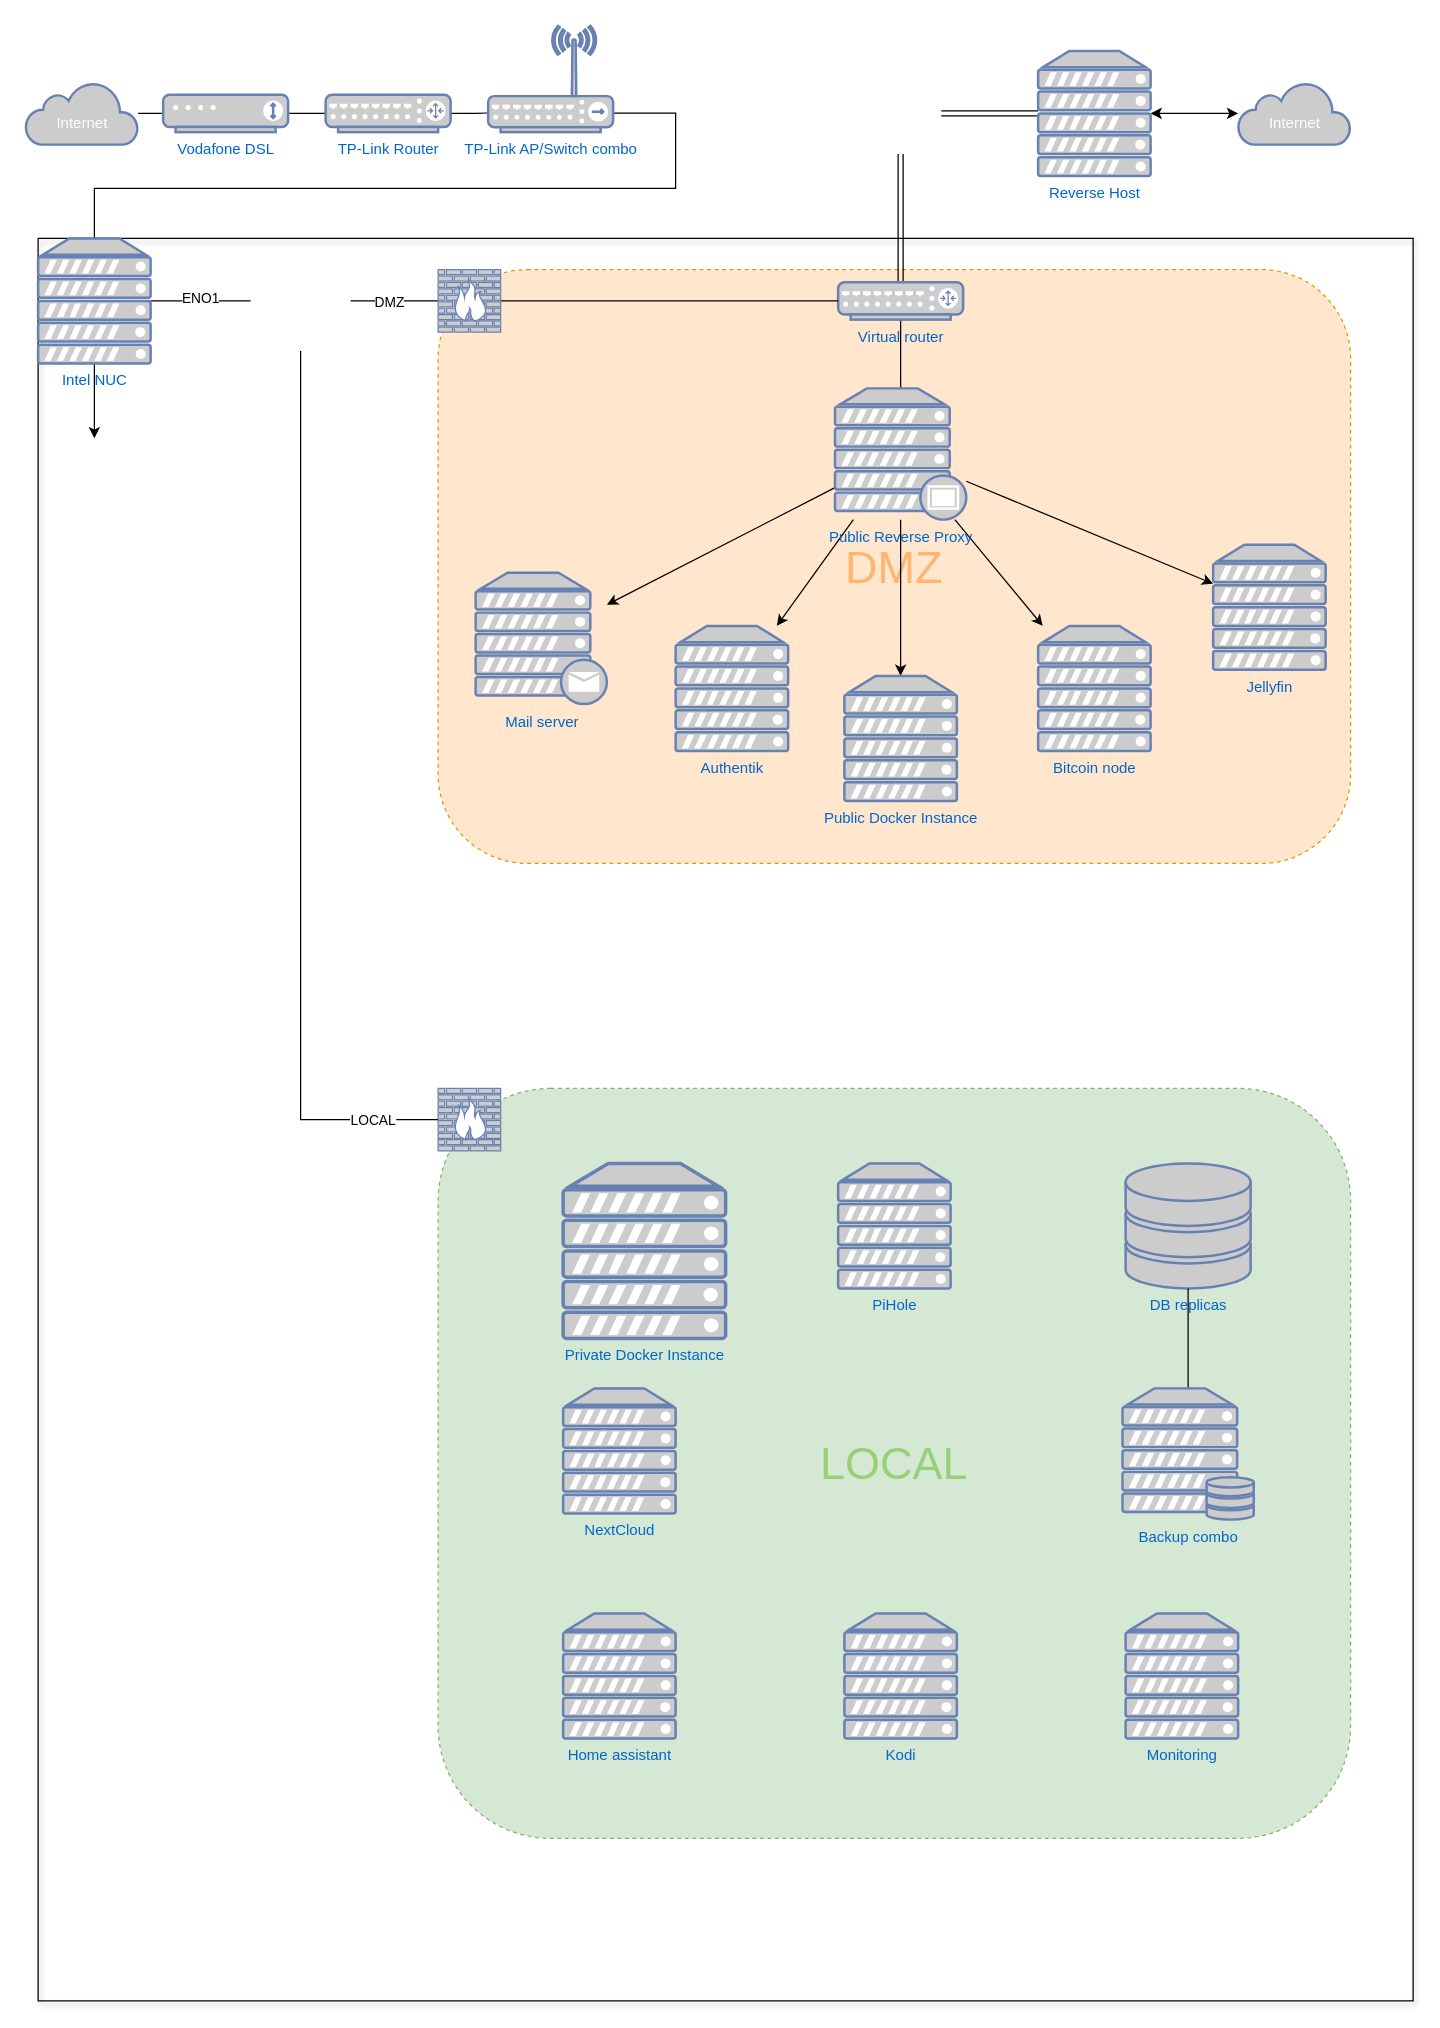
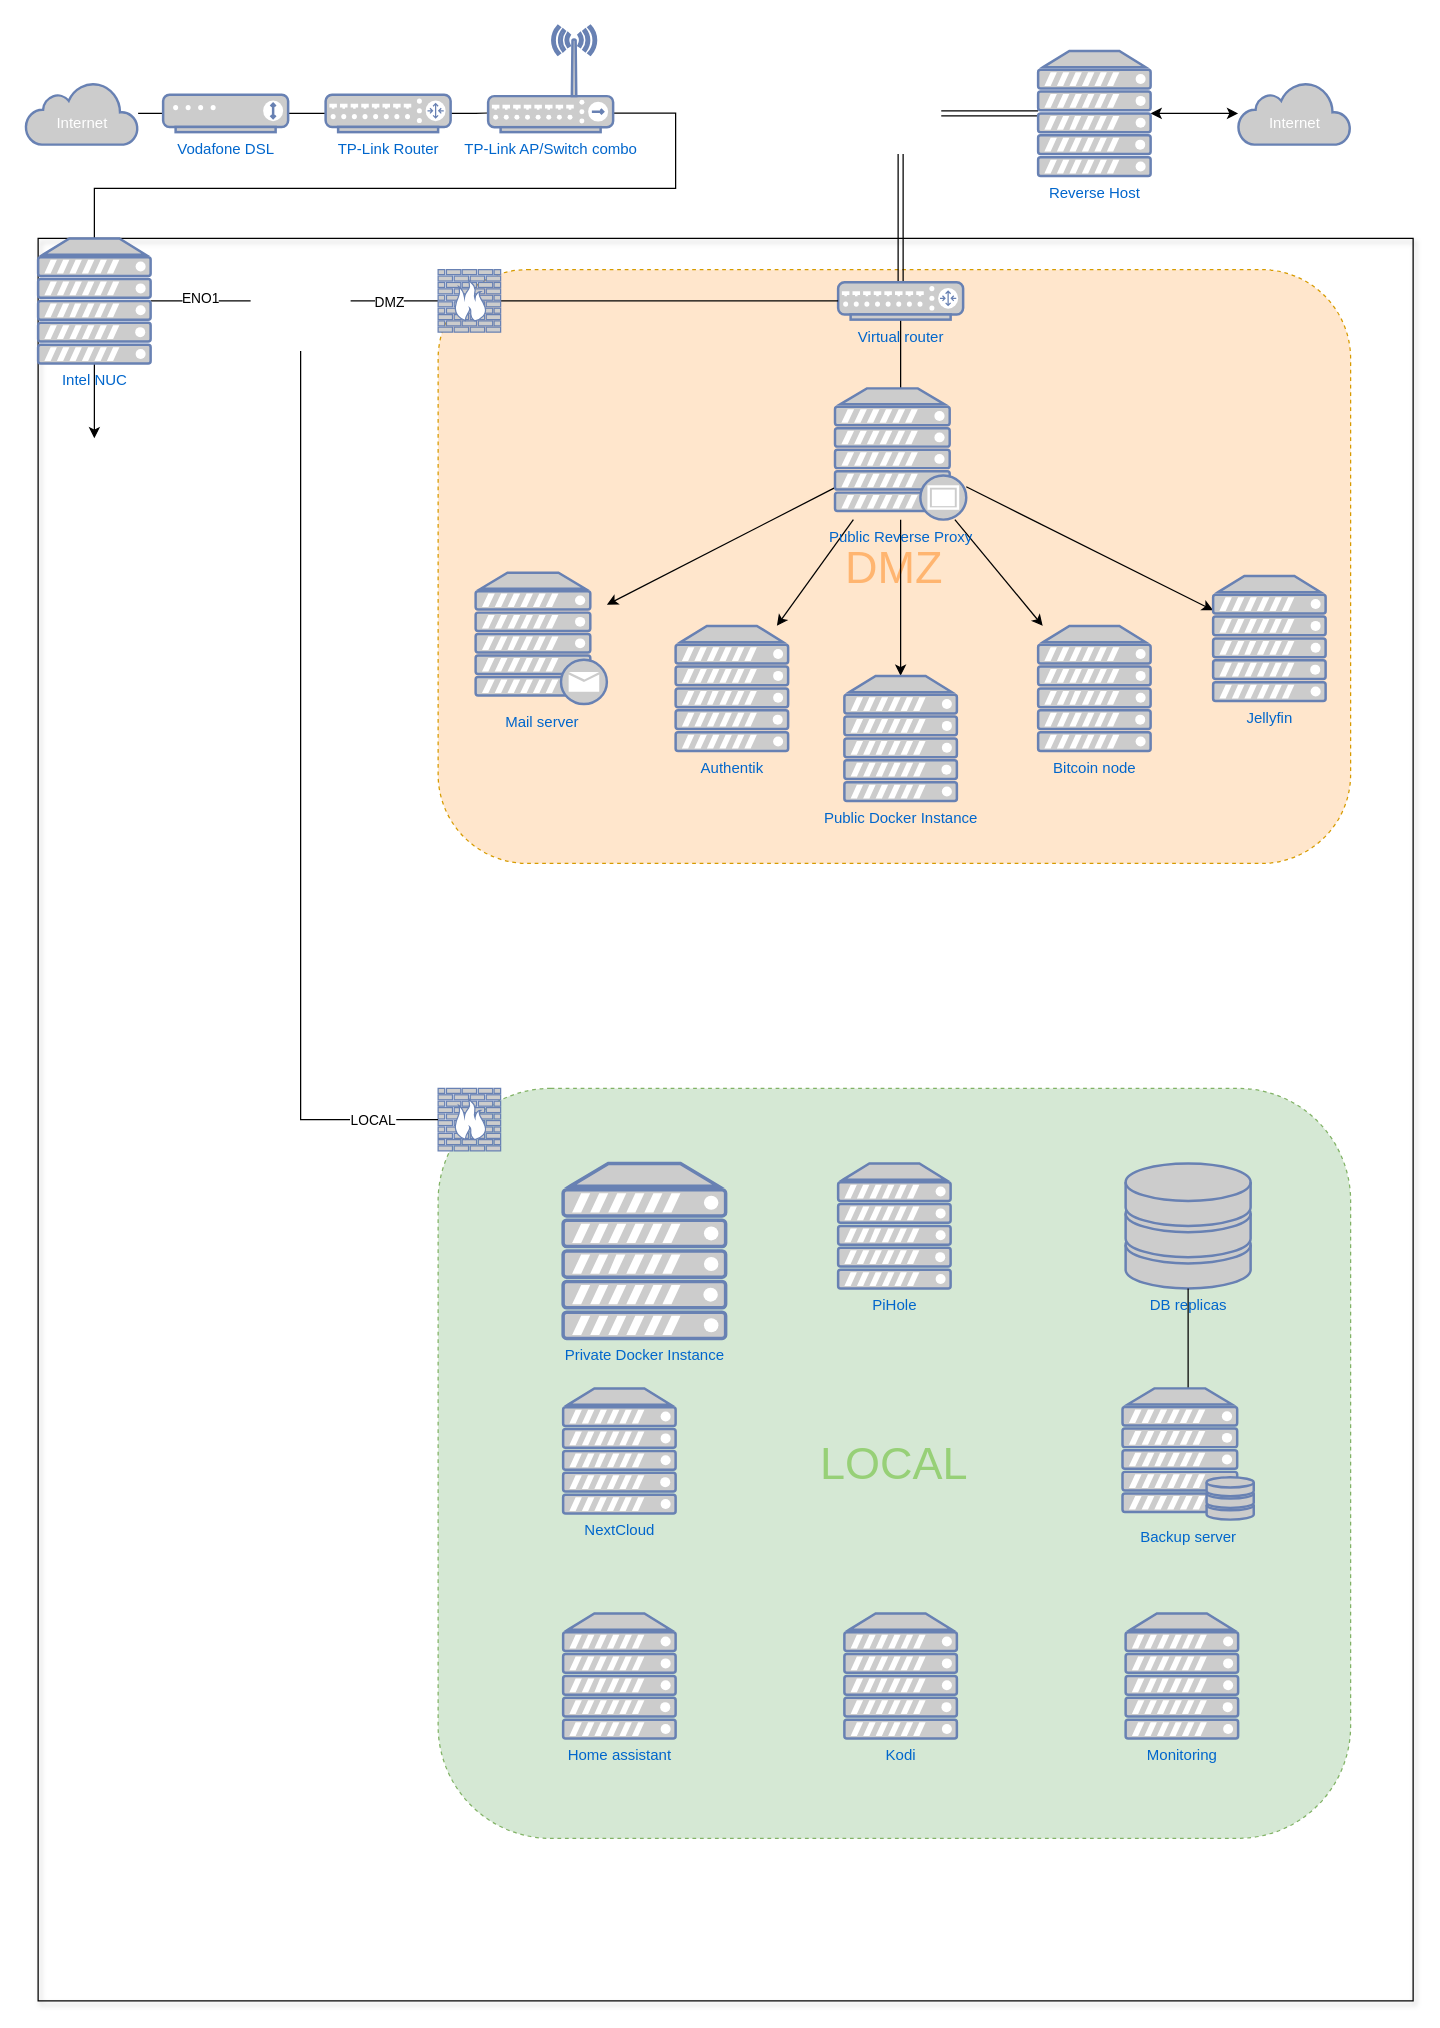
node "Jellyfin": moved (1269, 607) -> (1269, 638)
node "Backup combo": label "Backup combo" -> "Backup server"
